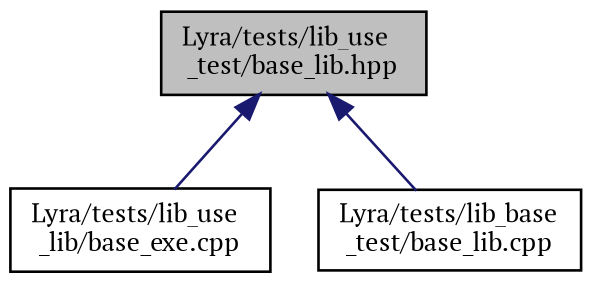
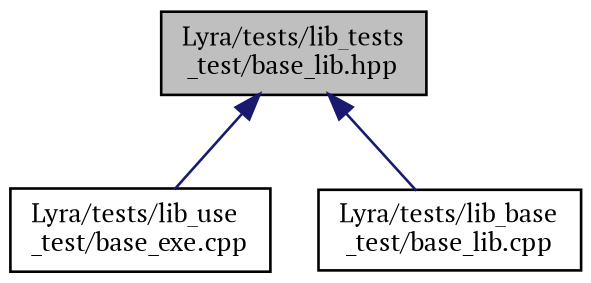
node "Lyra/tests/lib_use _test/base_lib.hpp": label "Lyra/tests/lib_use _test/base_lib.hpp" -> "Lyra/tests/lib_tests _test/base_lib.hpp"
node "Lyra/tests/lib_use _lib/base_exe.cpp": label "Lyra/tests/lib_use _lib/base_exe.cpp" -> "Lyra/tests/lib_use _test/base_exe.cpp"
